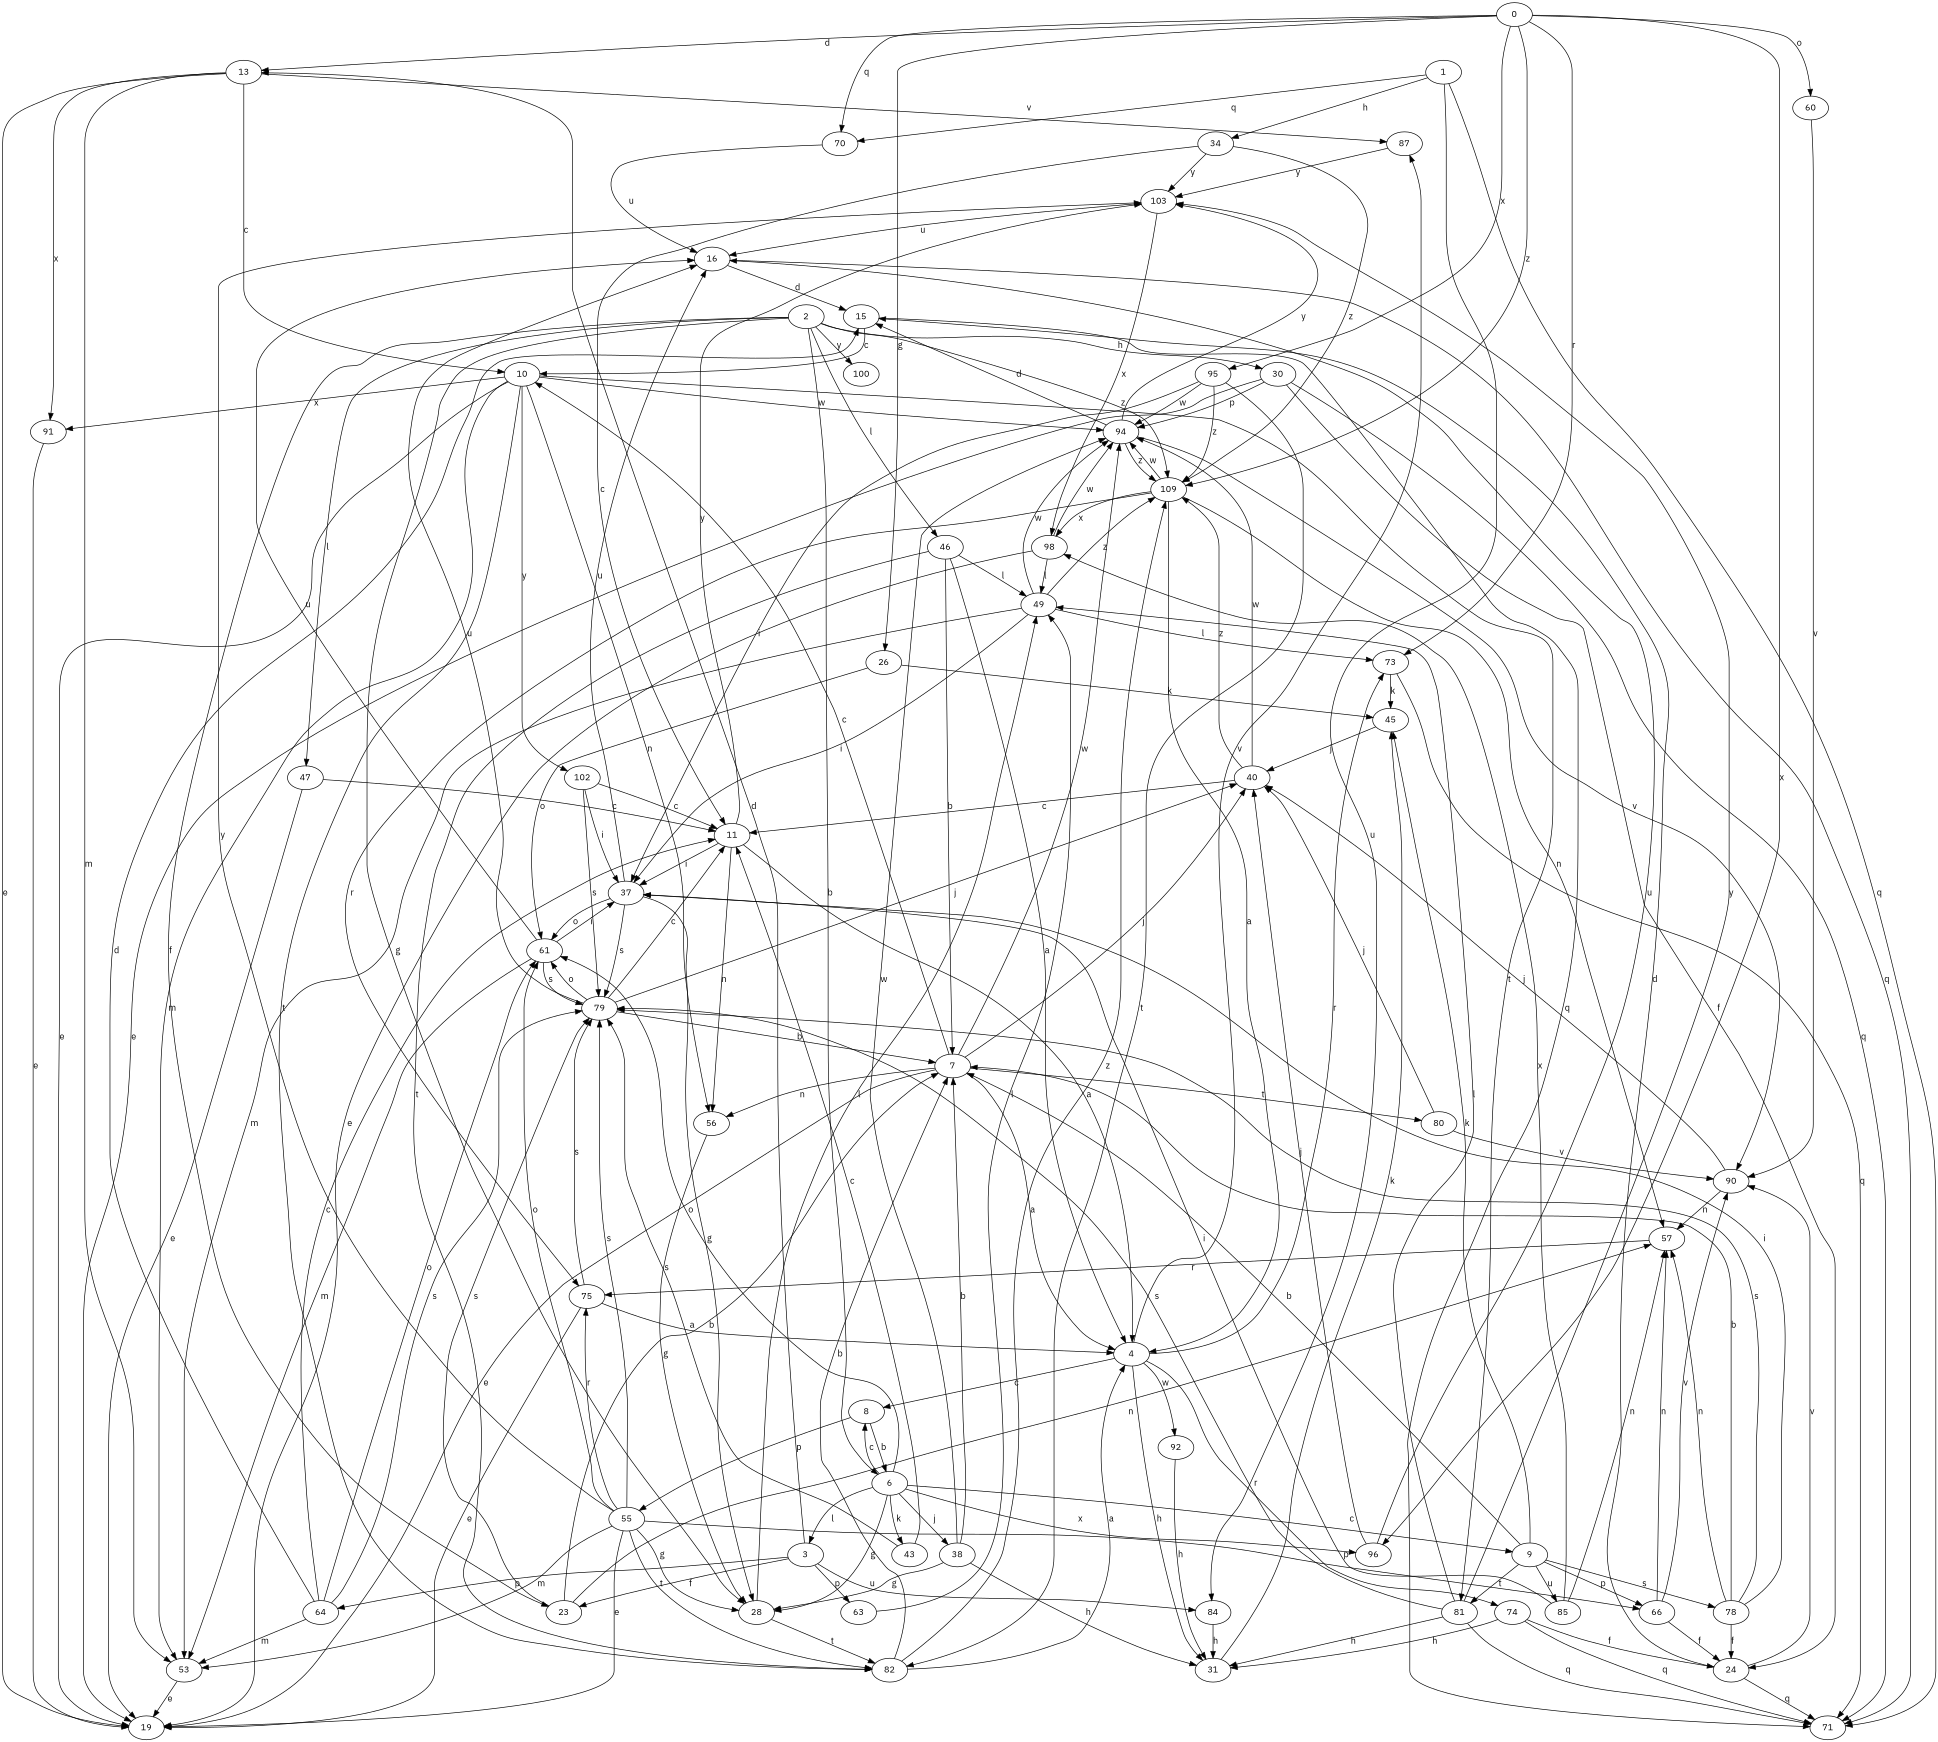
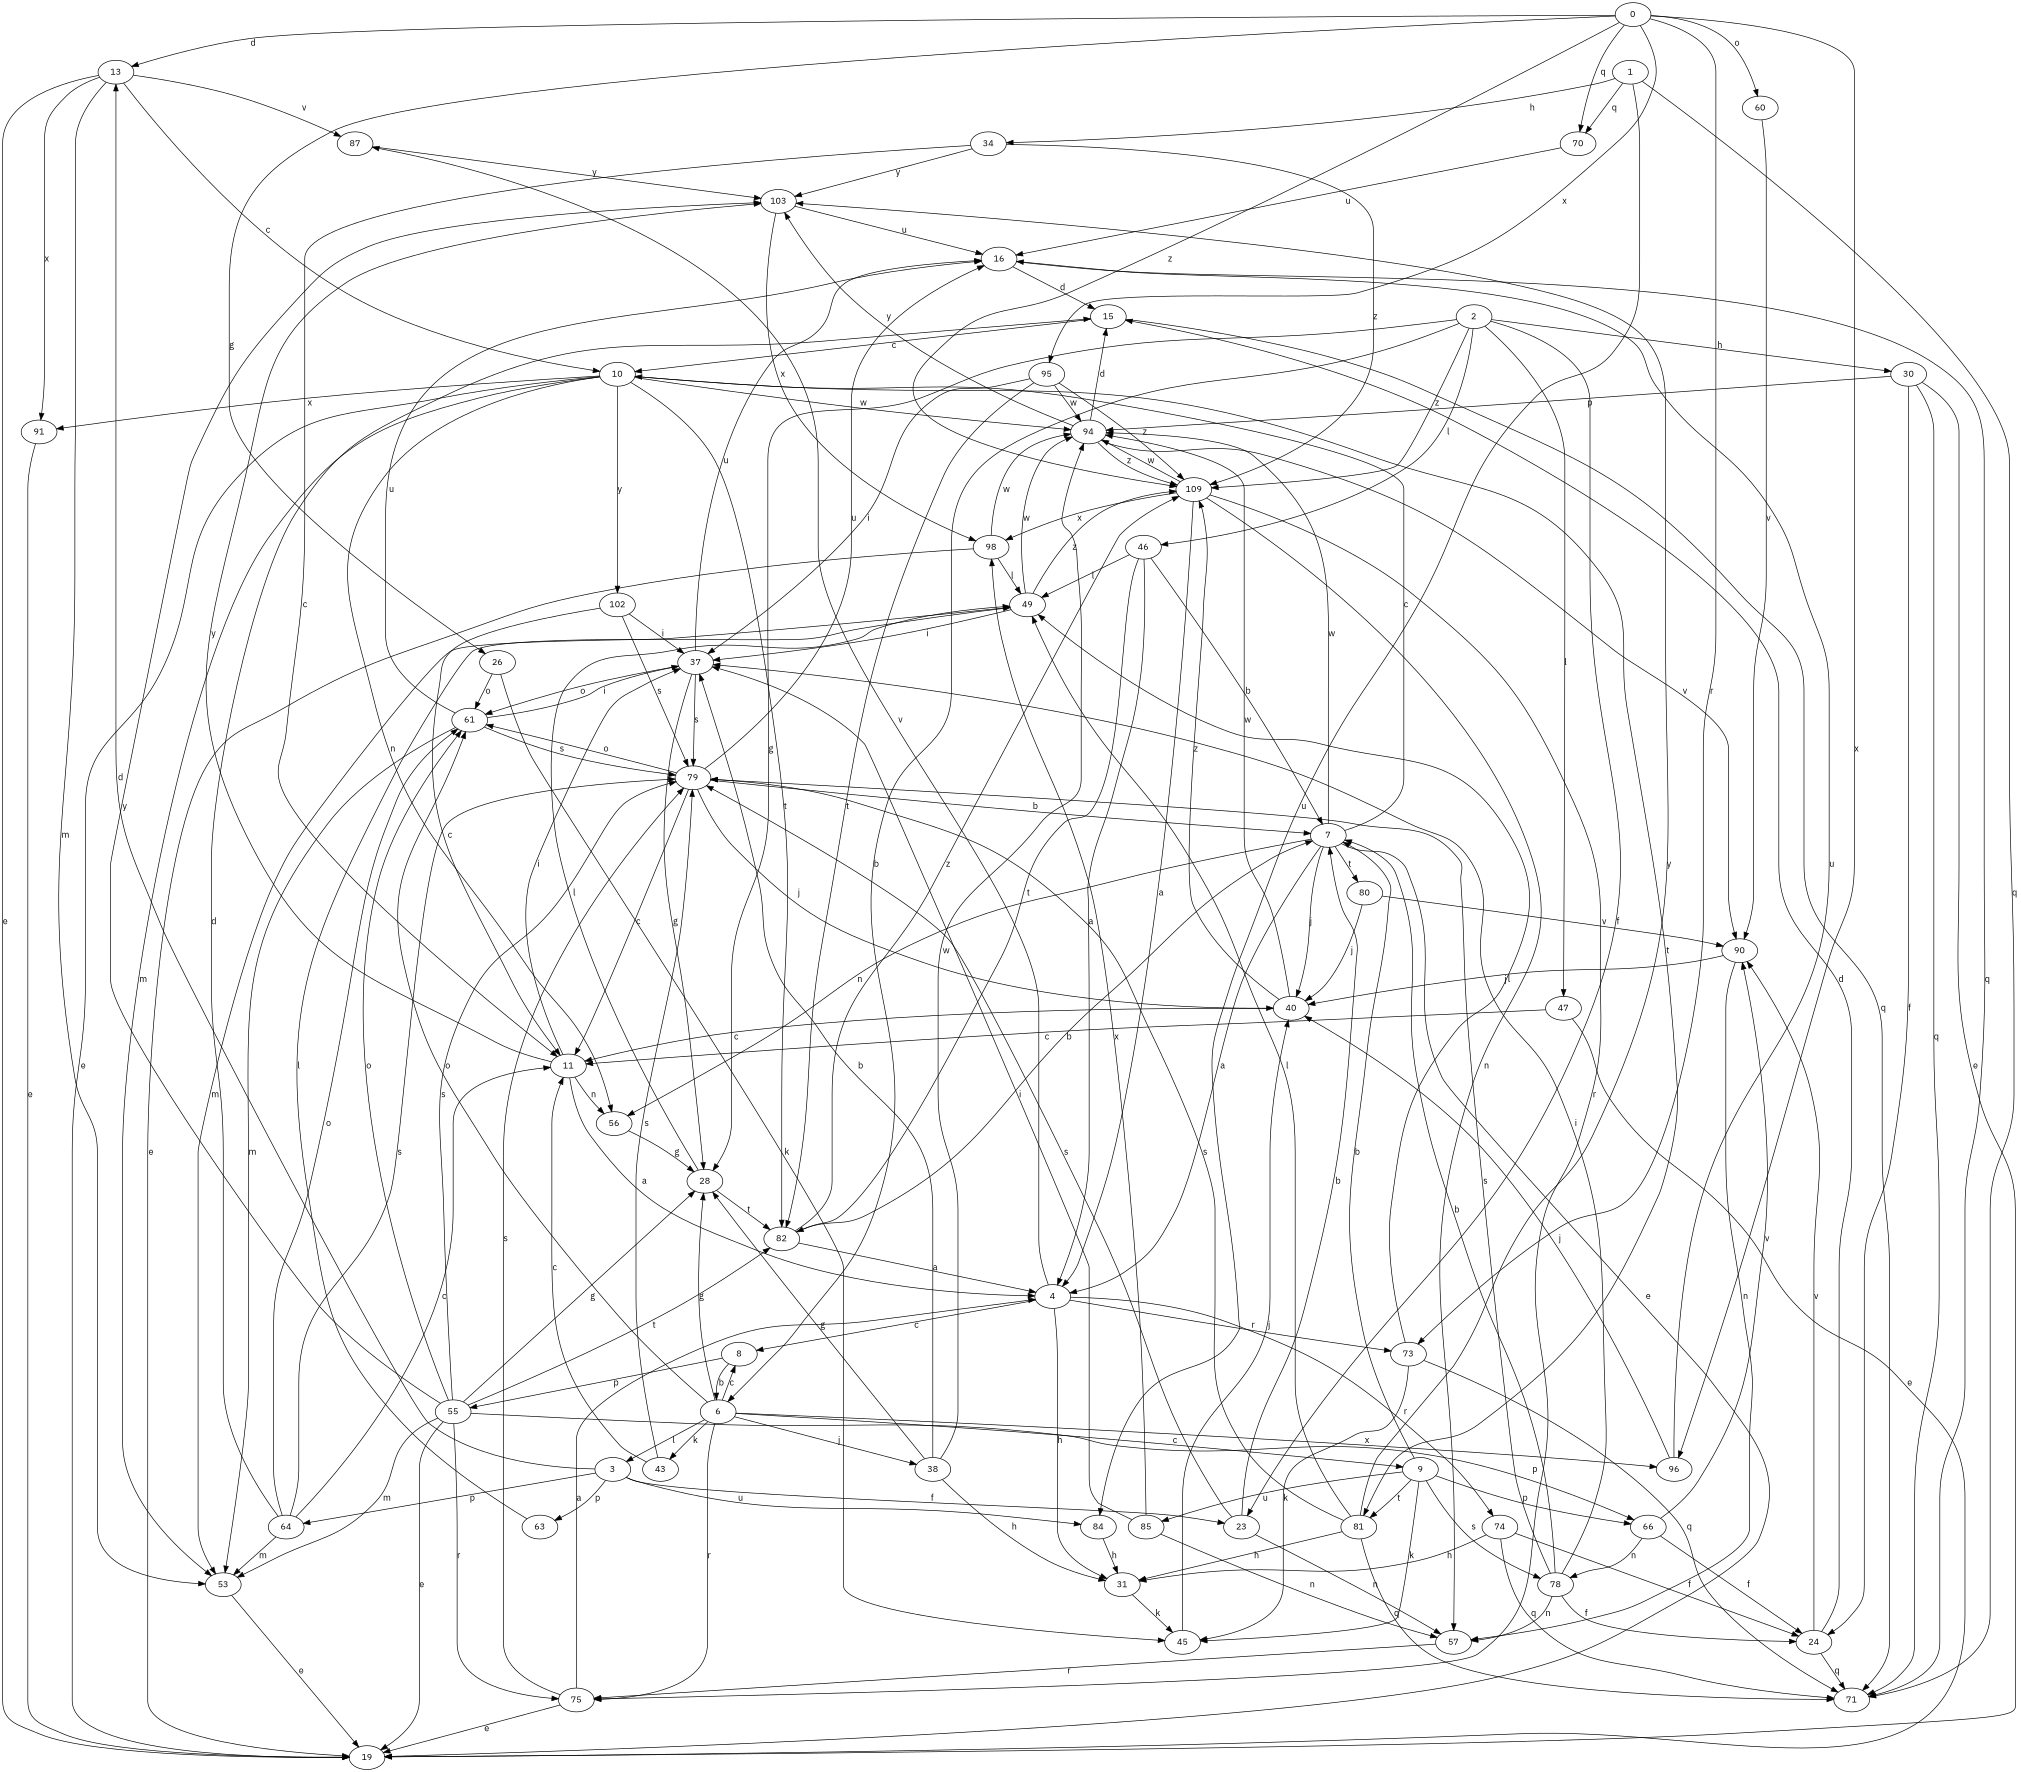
node "100": removed
edge "49" -> "73": reversed
edge "38" -> "7": now "38" -> "37"
edge "66" -> "57": now "66" -> "78"
node "92": removed
edge "6" -> "75": added, label "r"
